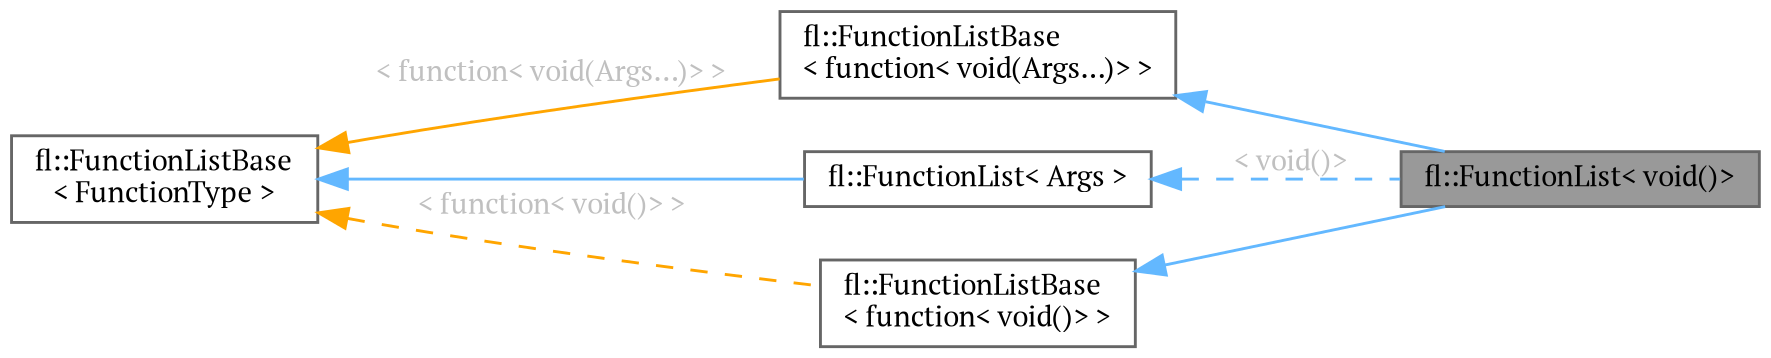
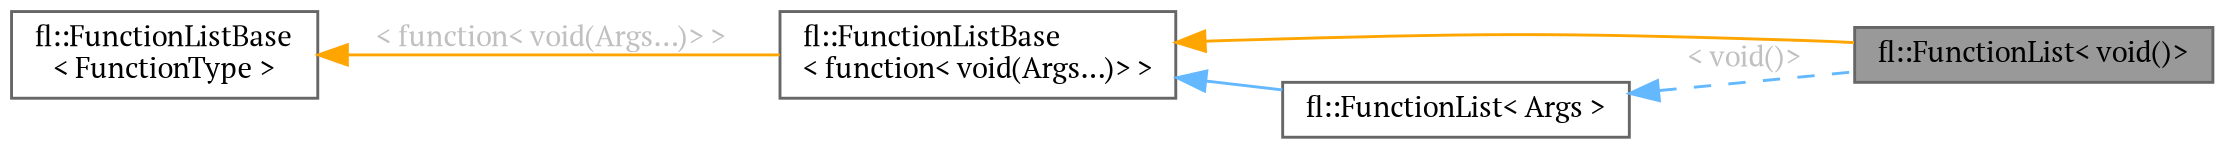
edge "fl::FunctionList< void()>" -> "fl::FunctionListBase < function< void(Args...)> >": color steelblue1 -> orange
edge "fl::FunctionList< Args >" -> "fl::FunctionListBase < FunctionType >": now "fl::FunctionList< Args >" -> "fl::FunctionListBase < function< void(Args...)> >"
node "fl::FunctionListBase < function< void()> >": removed
